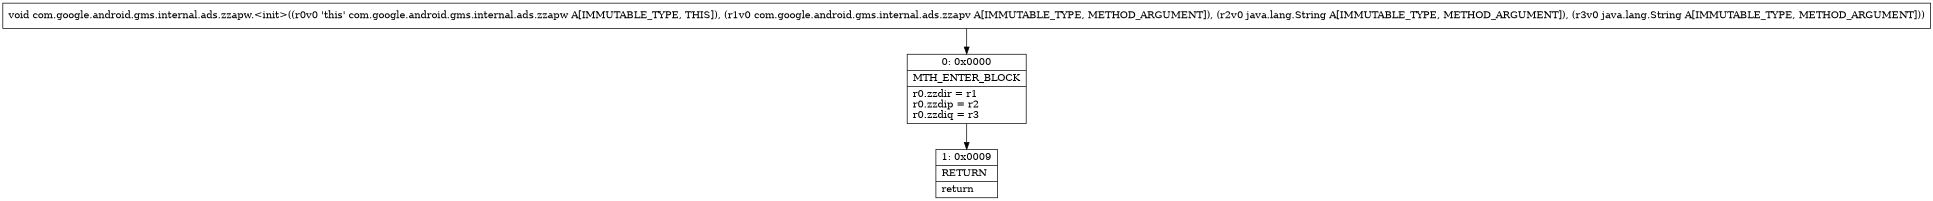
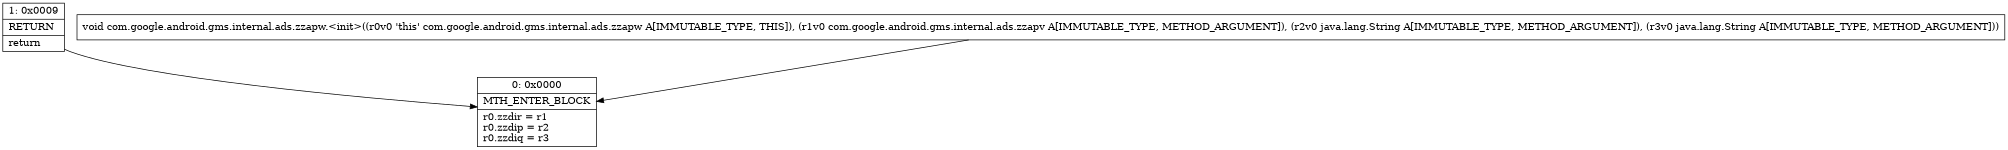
edge "0: 0x0000" -> "1: 0x0009": reversed
